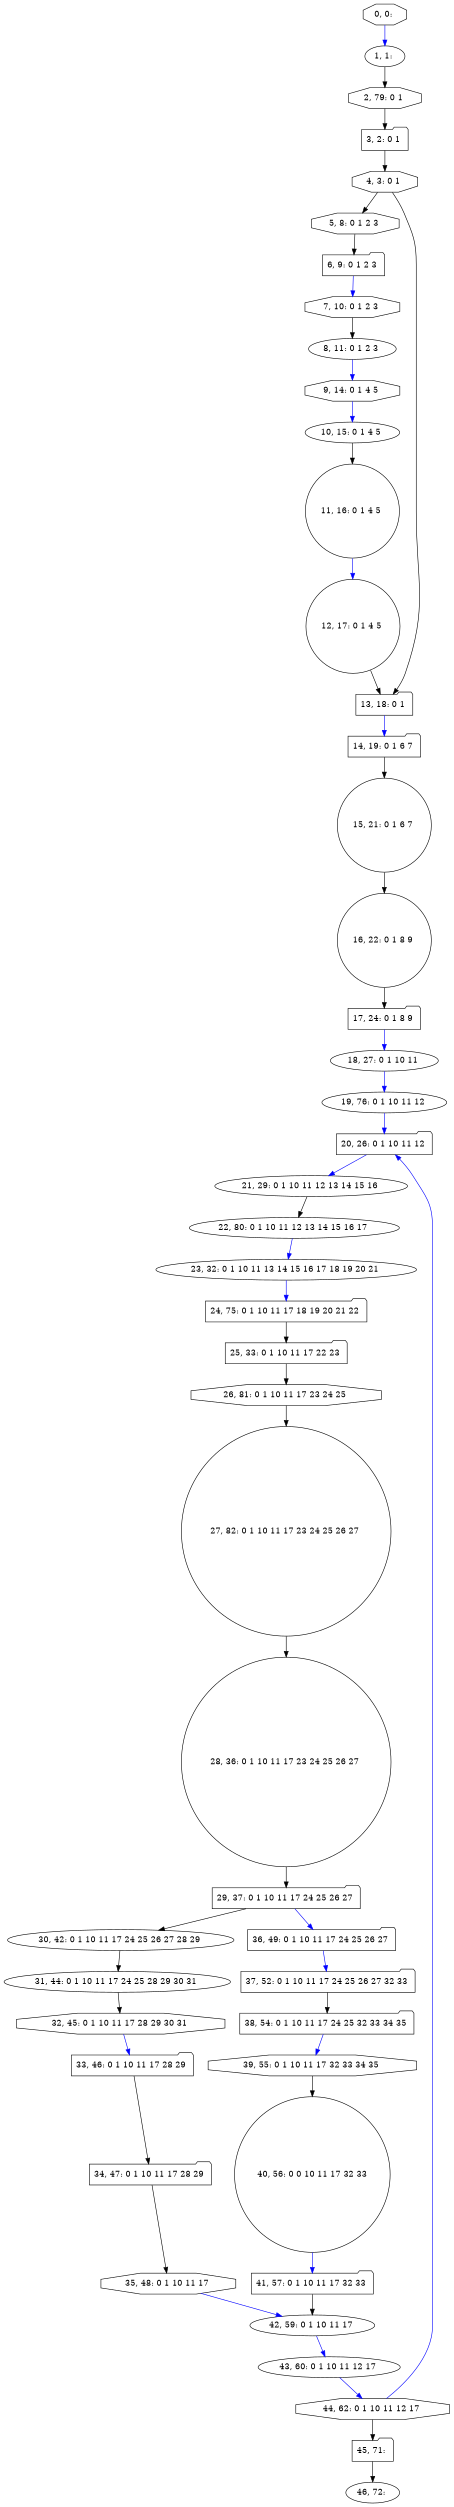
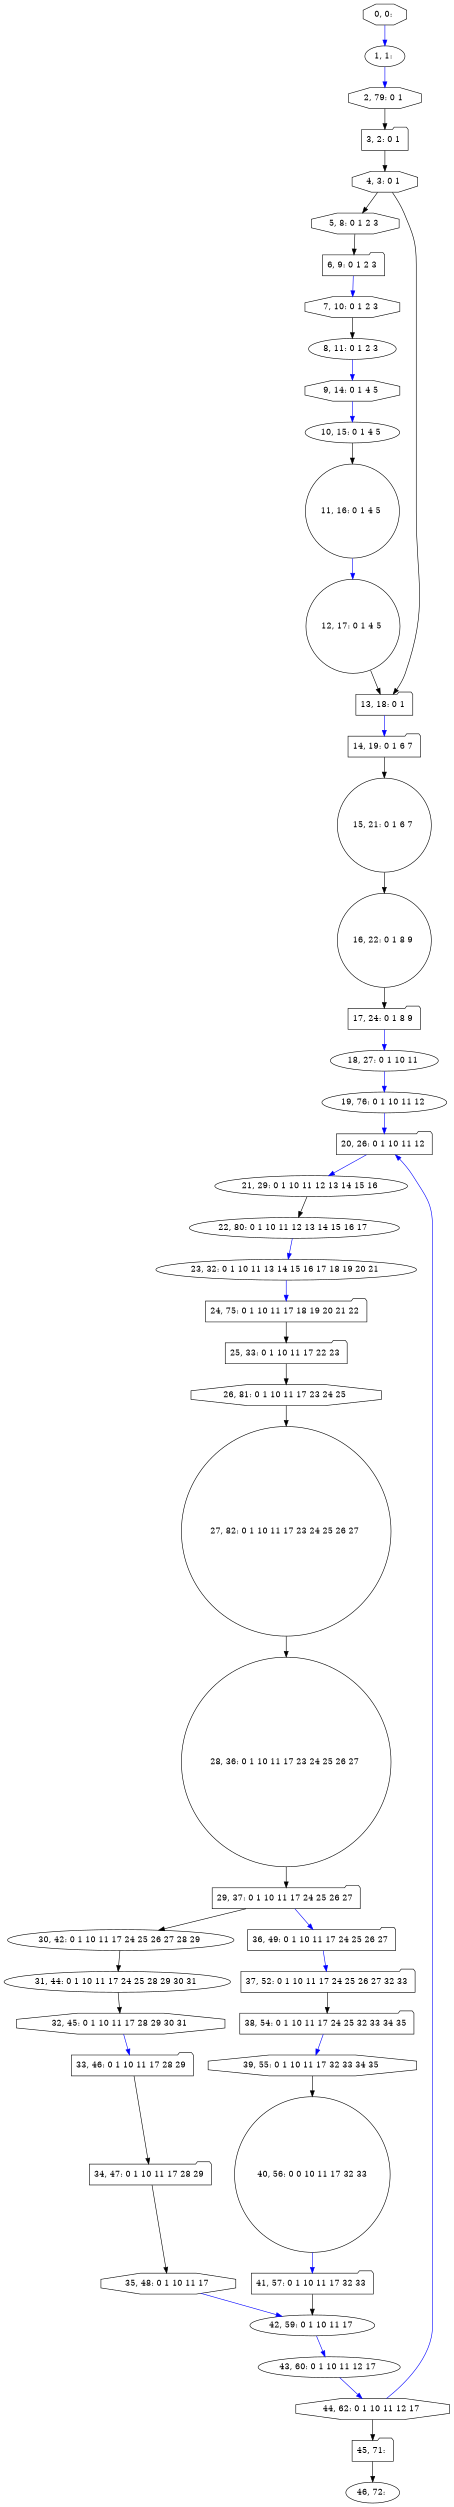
edge "1, 1:" -> "2, 79: 0 1": color black -> blue
